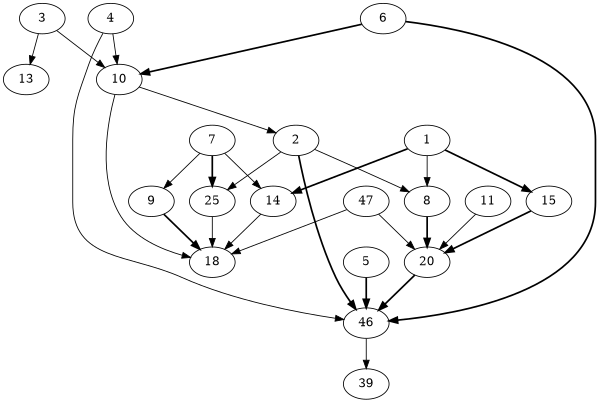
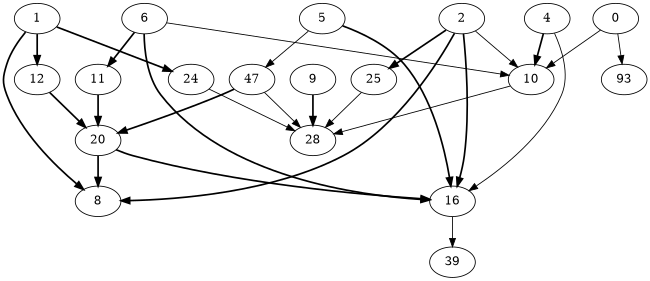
node "3": label "3" -> "0"
edge "4" -> "10": style solid -> bold
edge "6" -> "11": added
edge "5" -> "47": added
edge "6" -> "10": style bold -> solid
node "13": label "13" -> "93"
edge "10" -> "2": reversed
node "7": removed
edge "1" -> "8": style solid -> bold
edge "2" -> "25": style solid -> bold
edge "2" -> "8": style solid -> bold
node "14": label "14" -> "24"
node "15": label "15" -> "12"
edge "8" -> "20": reversed
edge "47" -> "20": style solid -> bold
edge "11" -> "20": style solid -> bold
node "18": label "18" -> "28"
node "46": label "46" -> "16"
